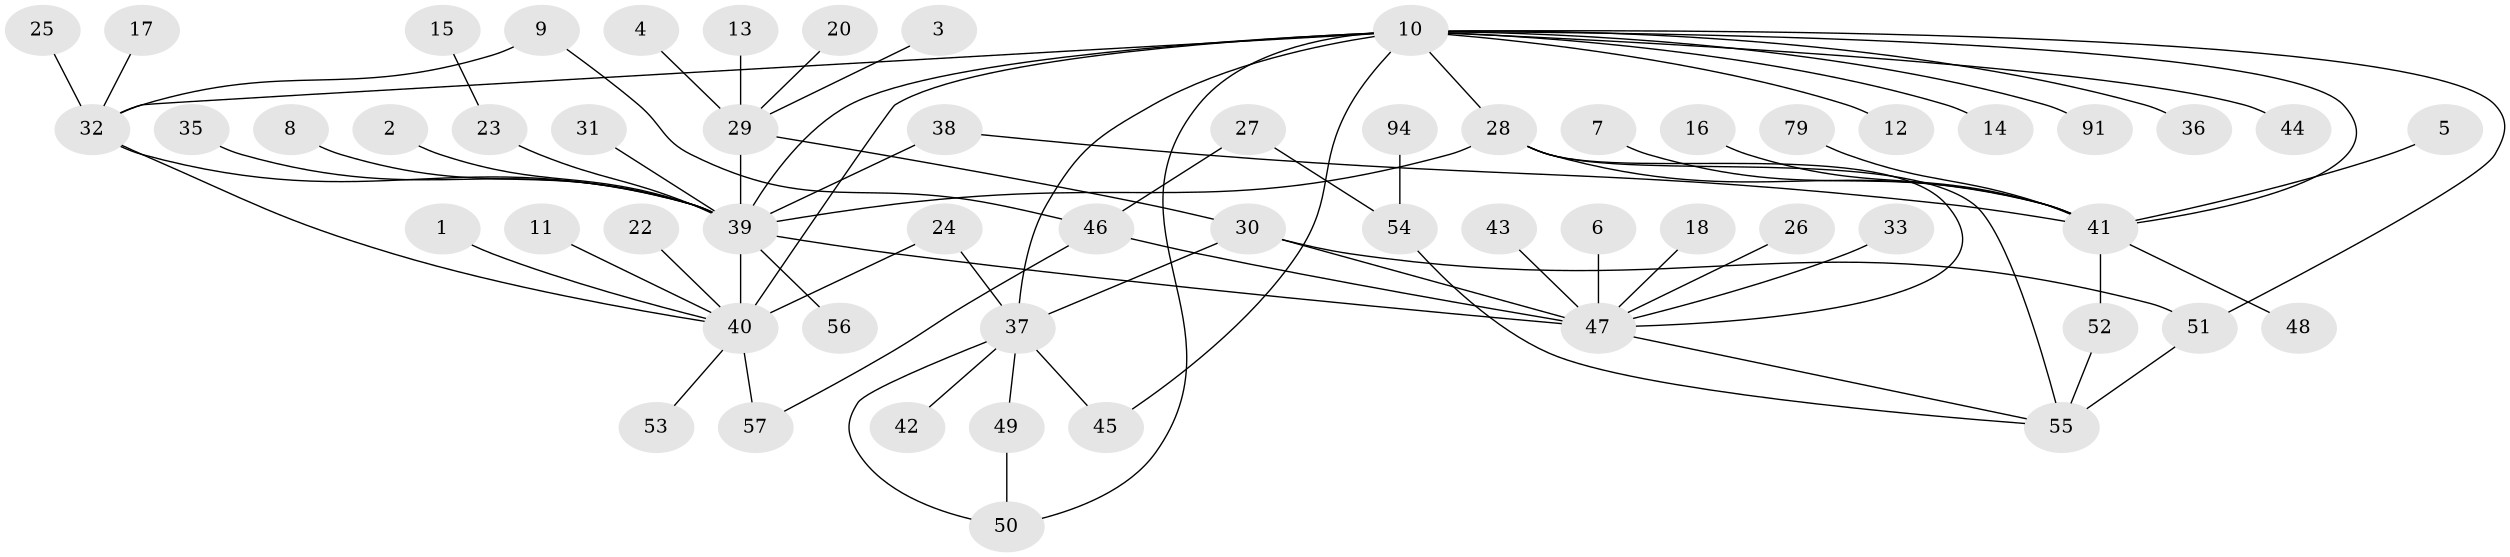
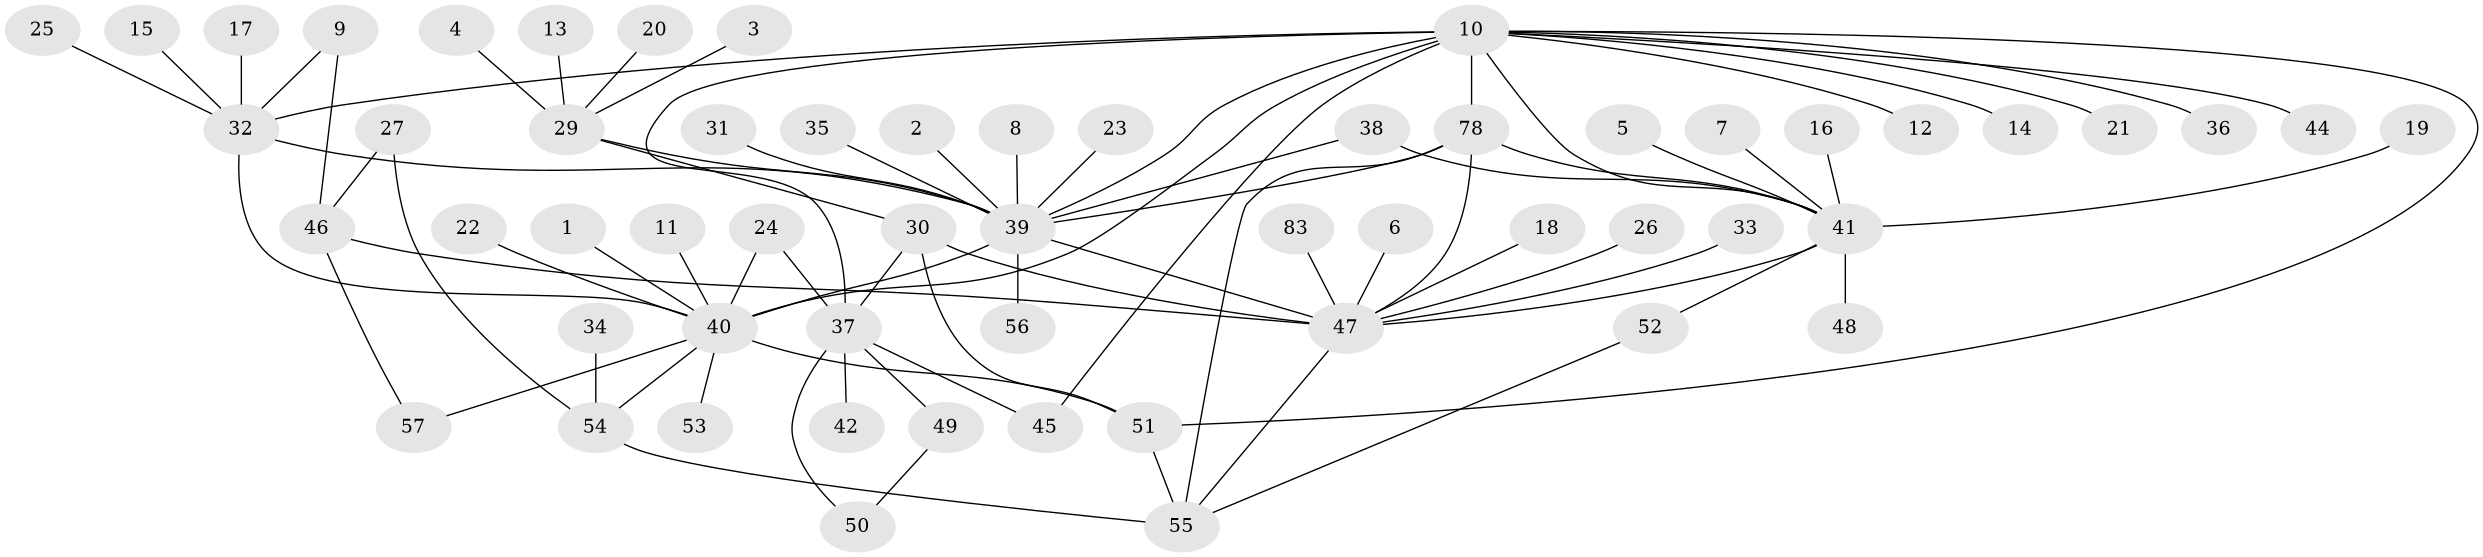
edge "15" -- "23": now "15" -- "32"
node "94": label "94" -> "34"
node "28": label "28" -> "78"
node "79": label "79" -> "19"
node "91": label "91" -> "21"
node "43": label "43" -> "83"
edge "10" -- "50": removed
edge "41" -- "47": added
edge "40" -- "51": added
edge "40" -- "54": added
